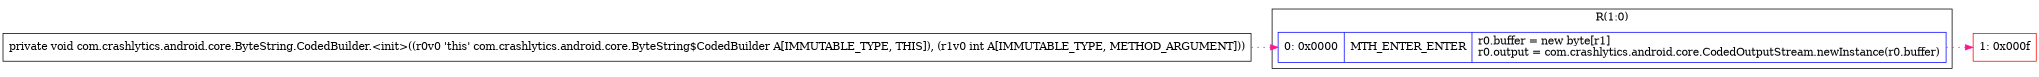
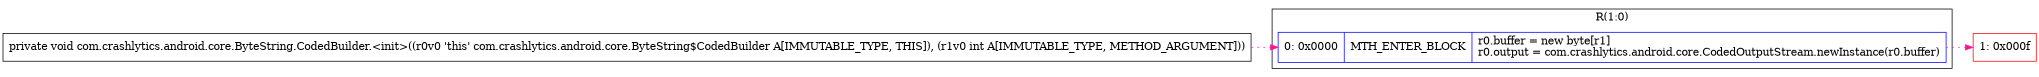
node "0: 0x0000": text "MTH_ENTER_ENTER" -> "MTH_ENTER_BLOCK"
